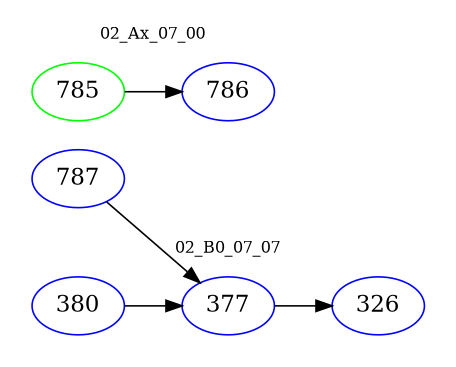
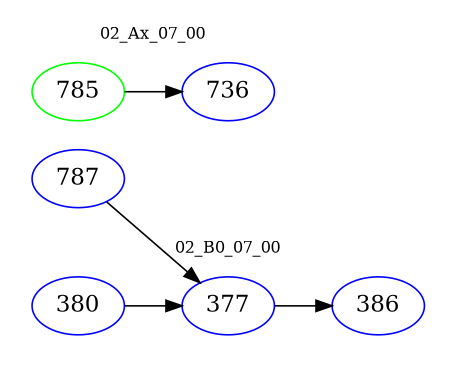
node "786": label "786" -> "736"
cluster "02_B0_07_07": label "02_B0_07_07" -> "02_B0_07_00"
node "326": label "326" -> "386"
